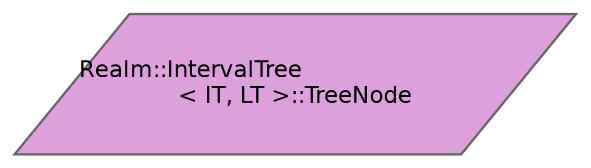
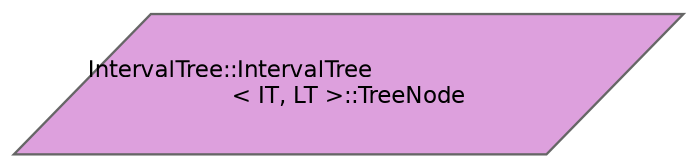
node "Realm::IntervalTree < IT, LT >::TreeNode": label "Realm::IntervalTree < IT, LT >::TreeNode" -> "IntervalTree::IntervalTree < IT, LT >::TreeNode"
